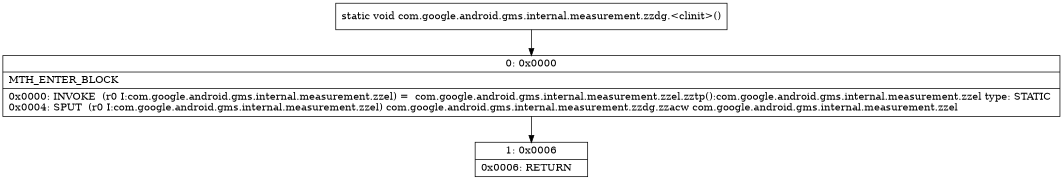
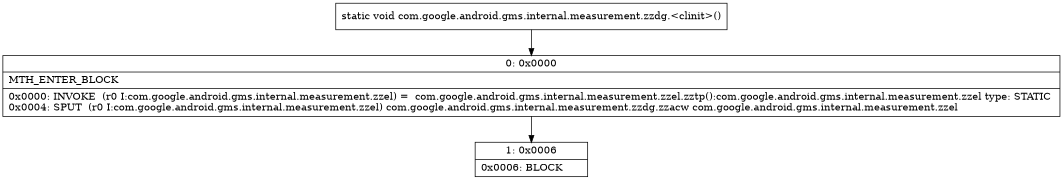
node "1: 0x0006": text "0x0006: RETURN" -> "0x0006: BLOCK"
